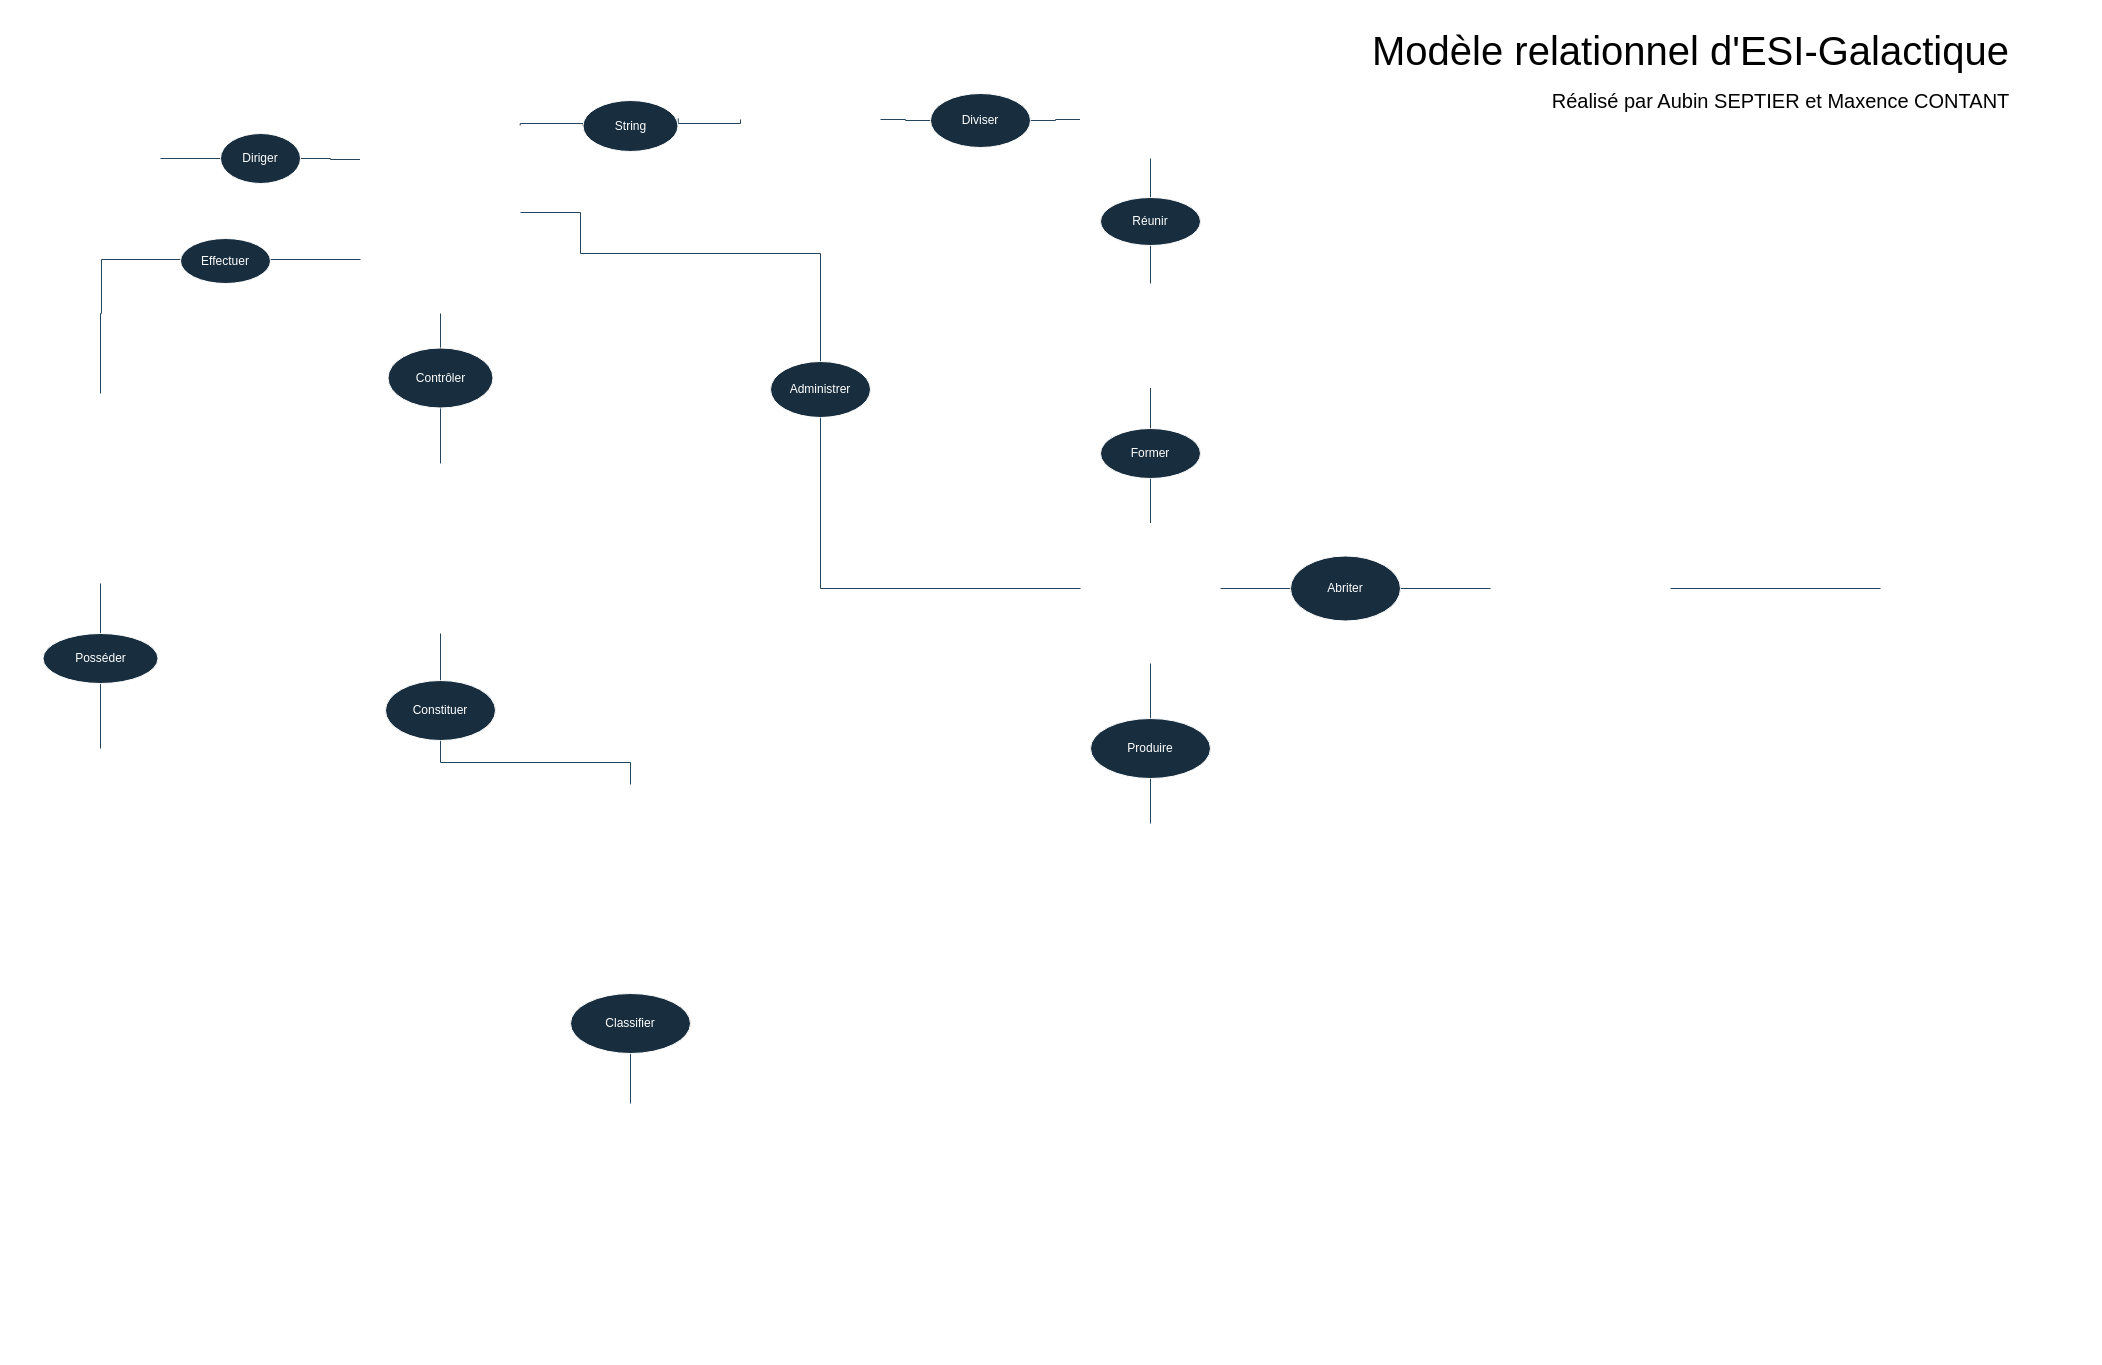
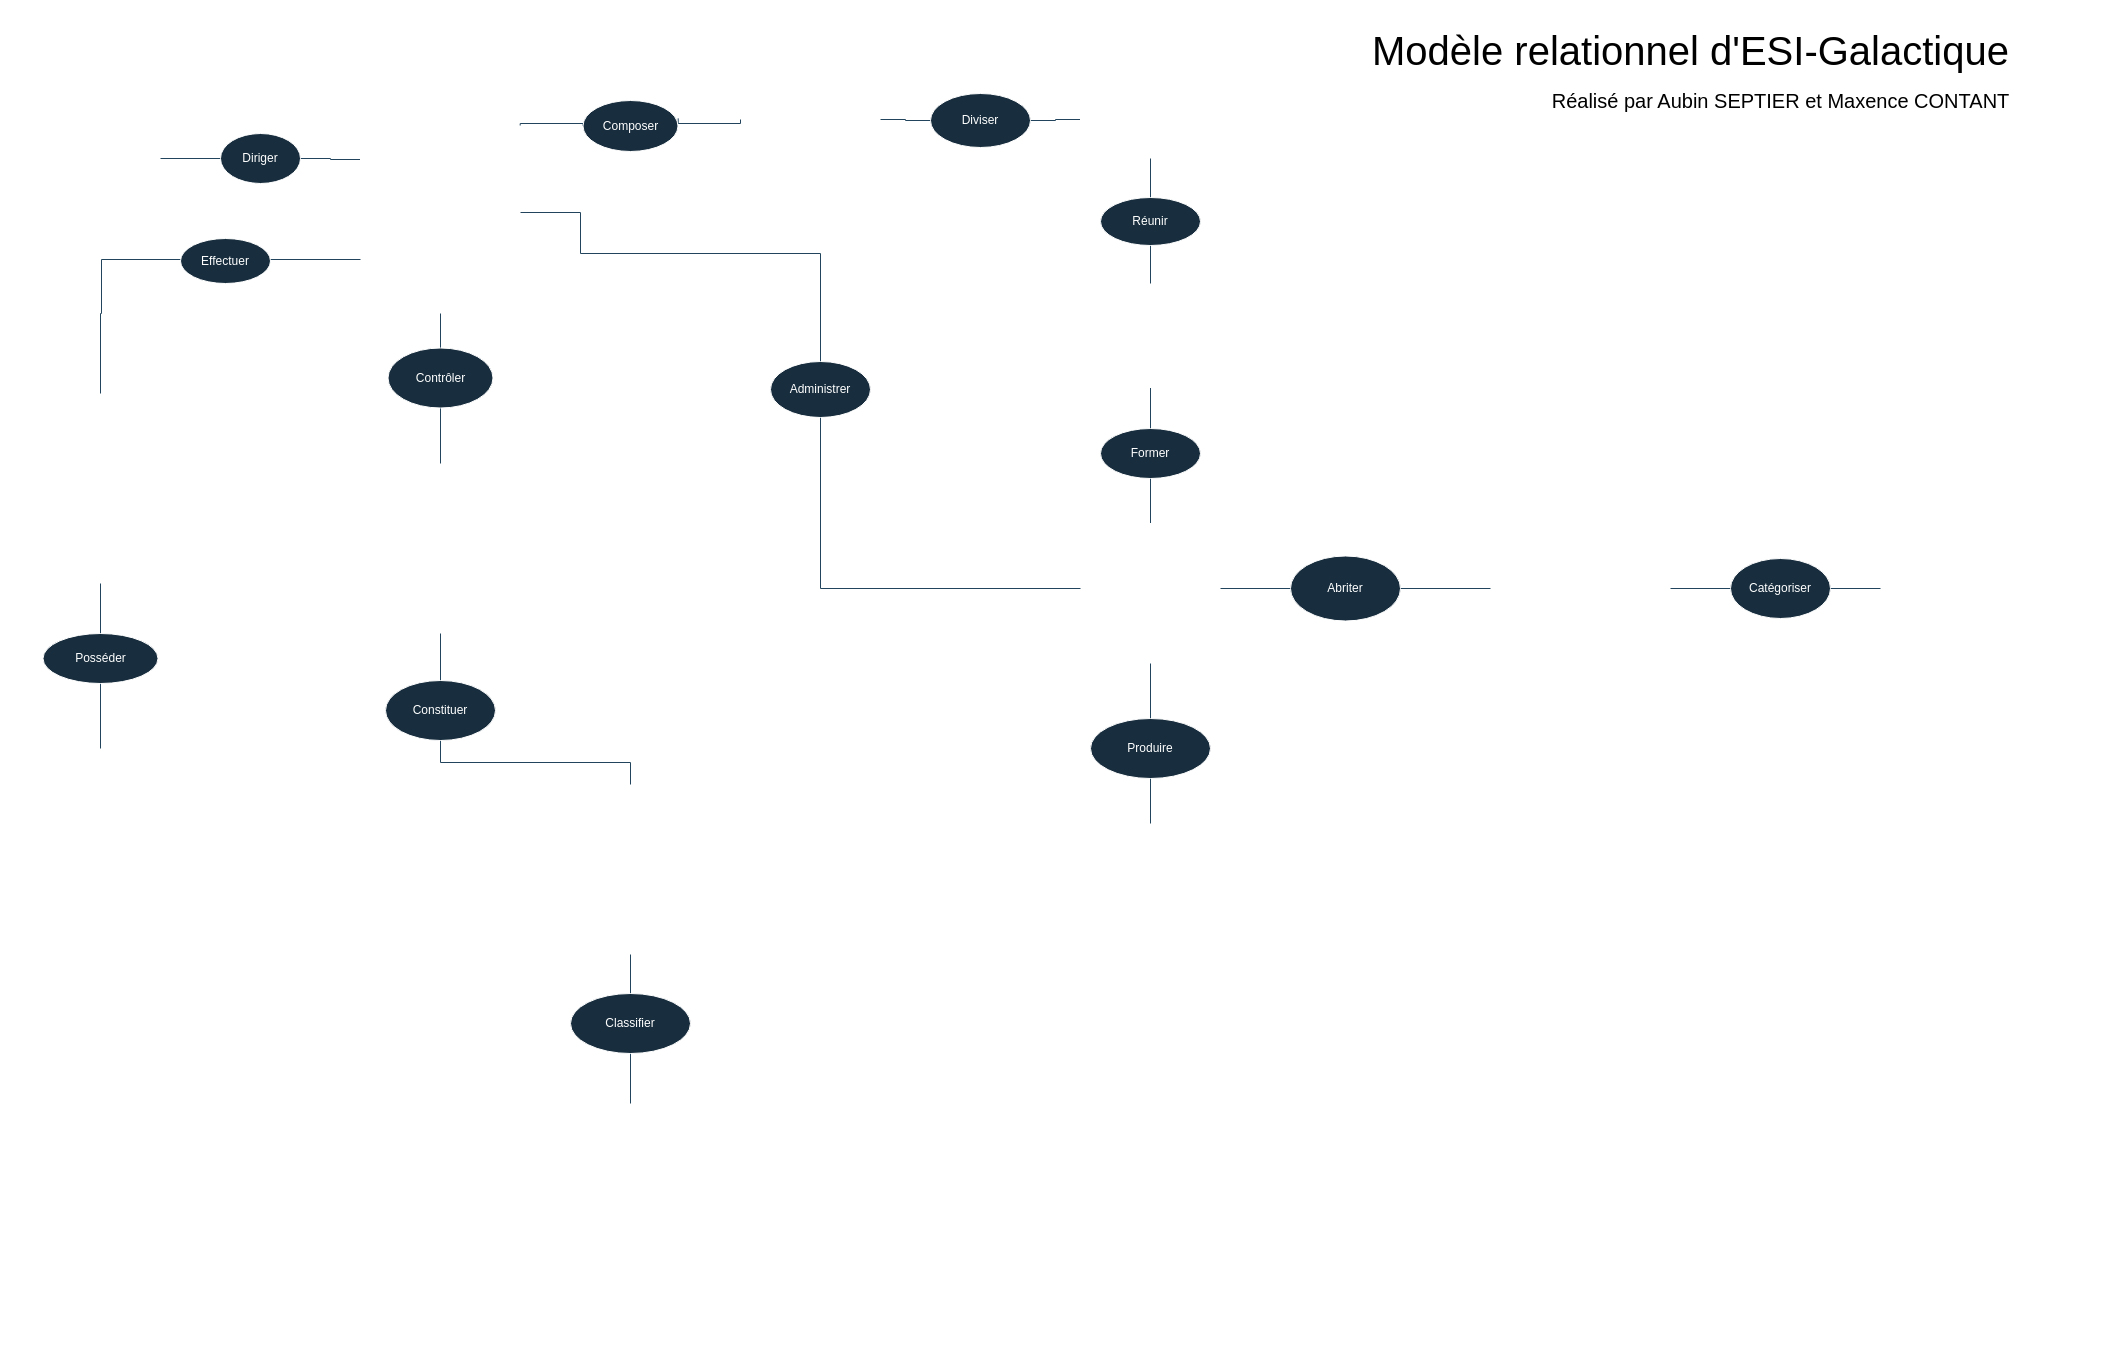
node "String": label "String" -> "Composer"
node "Catégoriser": added
edge "SHIPS" -- "Classifier": added
